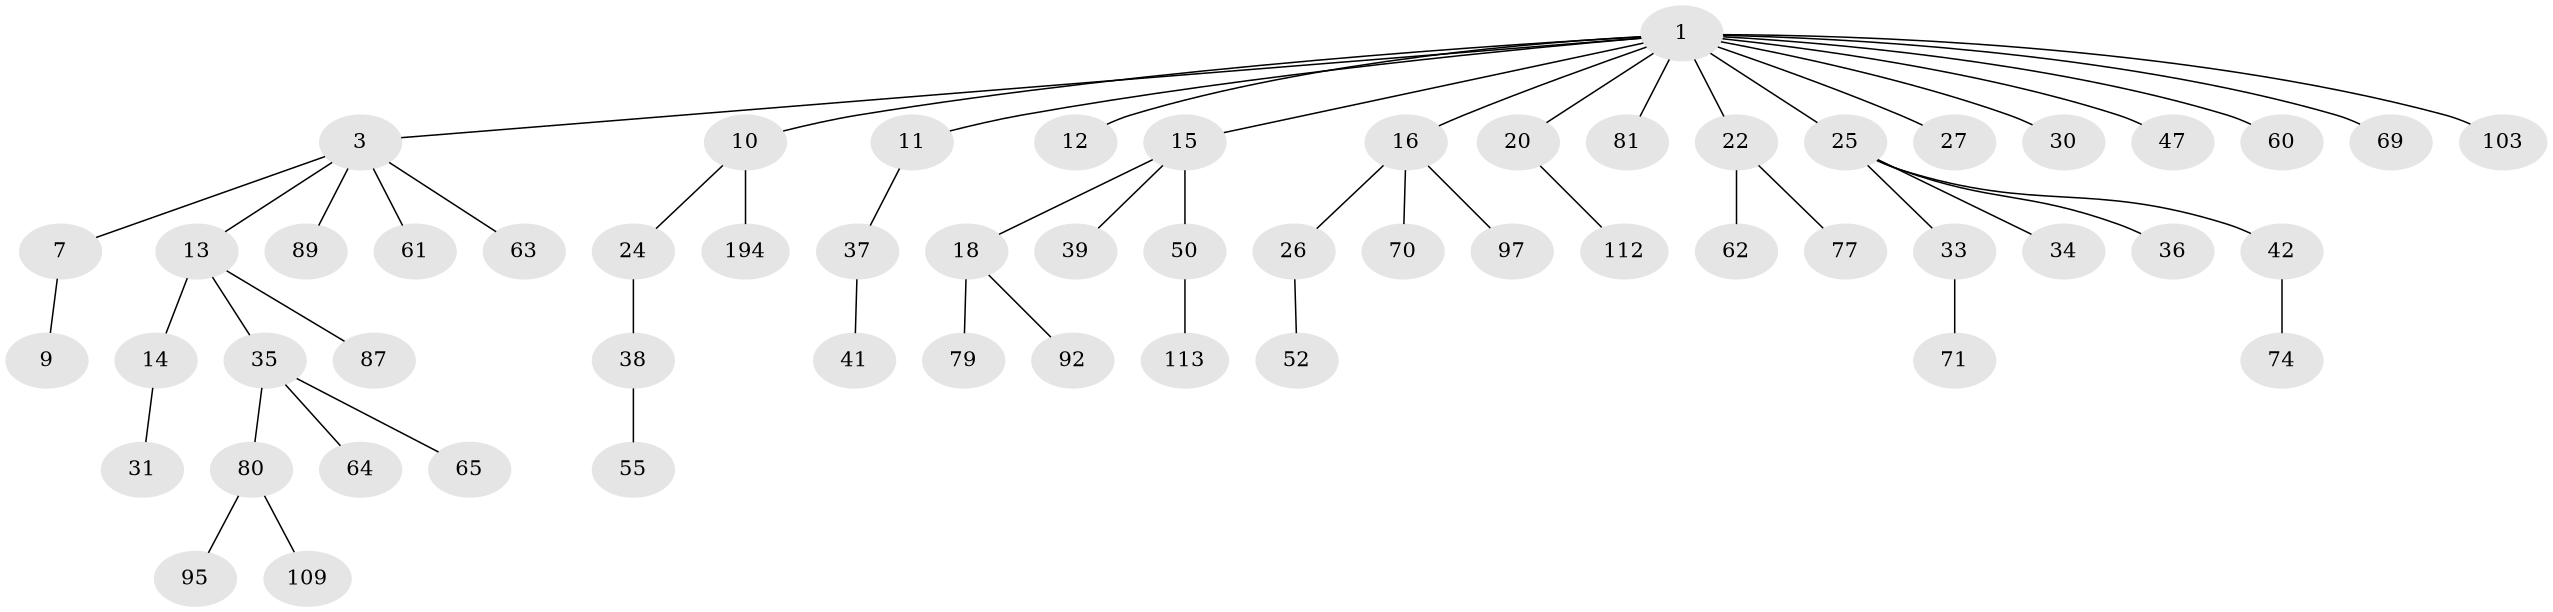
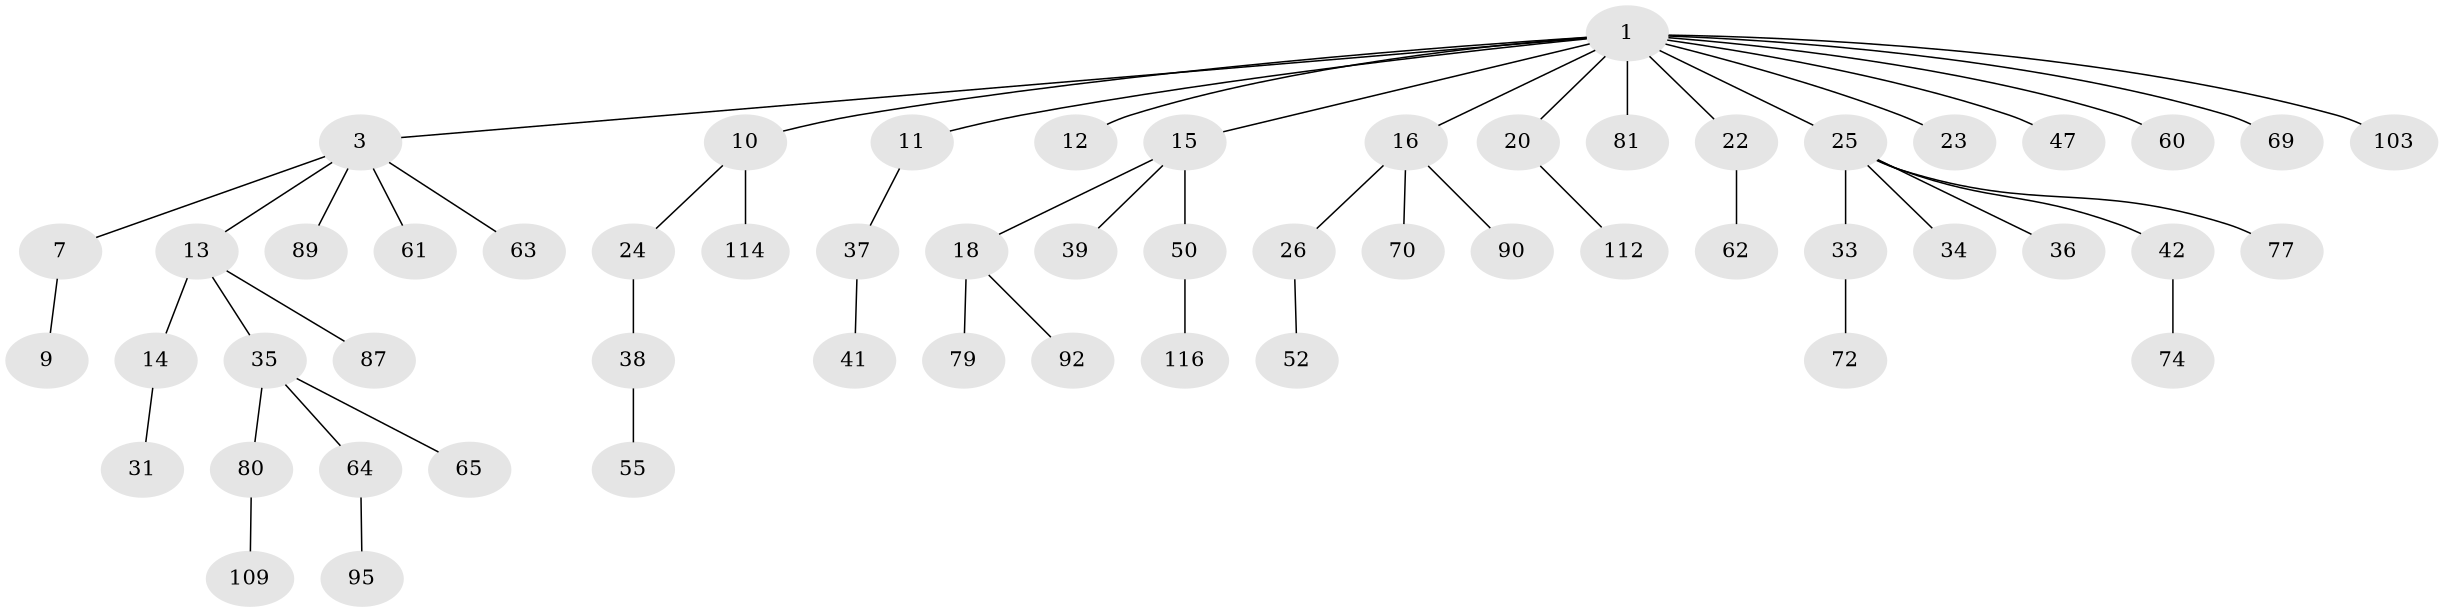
node "27": label "27" -> "23"
node "30": removed
edge "22" -- "77": now "25" -- "77"
node "194": label "194" -> "114"
node "97": label "97" -> "90"
node "113": label "113" -> "116"
node "71": label "71" -> "72"
edge "80" -- "95": now "64" -- "95"
